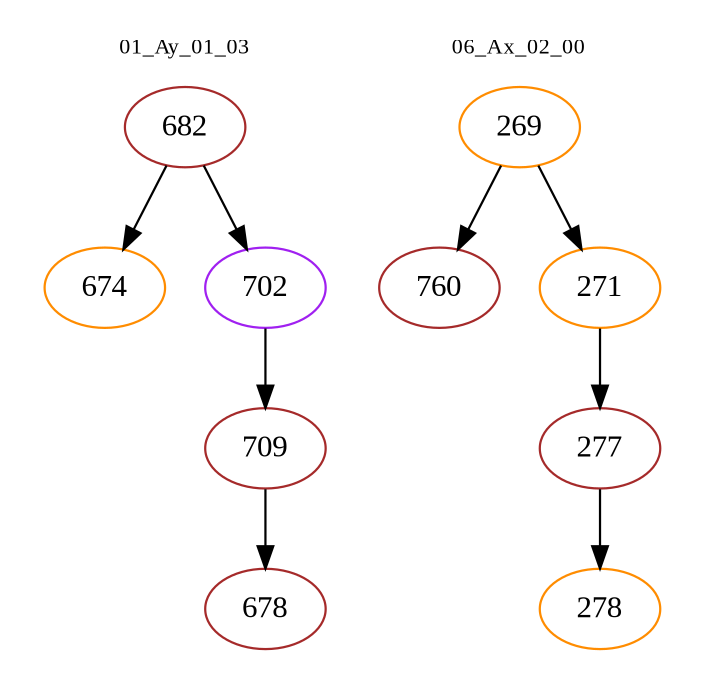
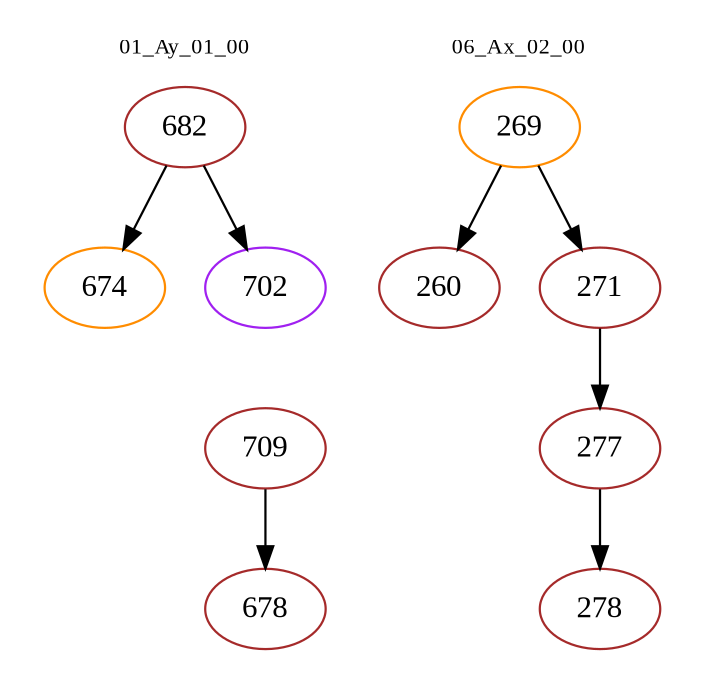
cluster "01_Ay_01_03": label "01_Ay_01_03" -> "01_Ay_01_00"
node "760": label "760" -> "260"
node "271": color darkorange -> brown
edge "702" -> "709": removed
node "278": color darkorange -> brown
